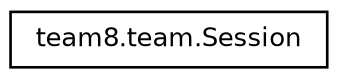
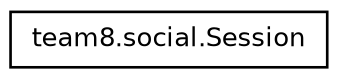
node "team8.team.Session": label "team8.team.Session" -> "team8.social.Session"
